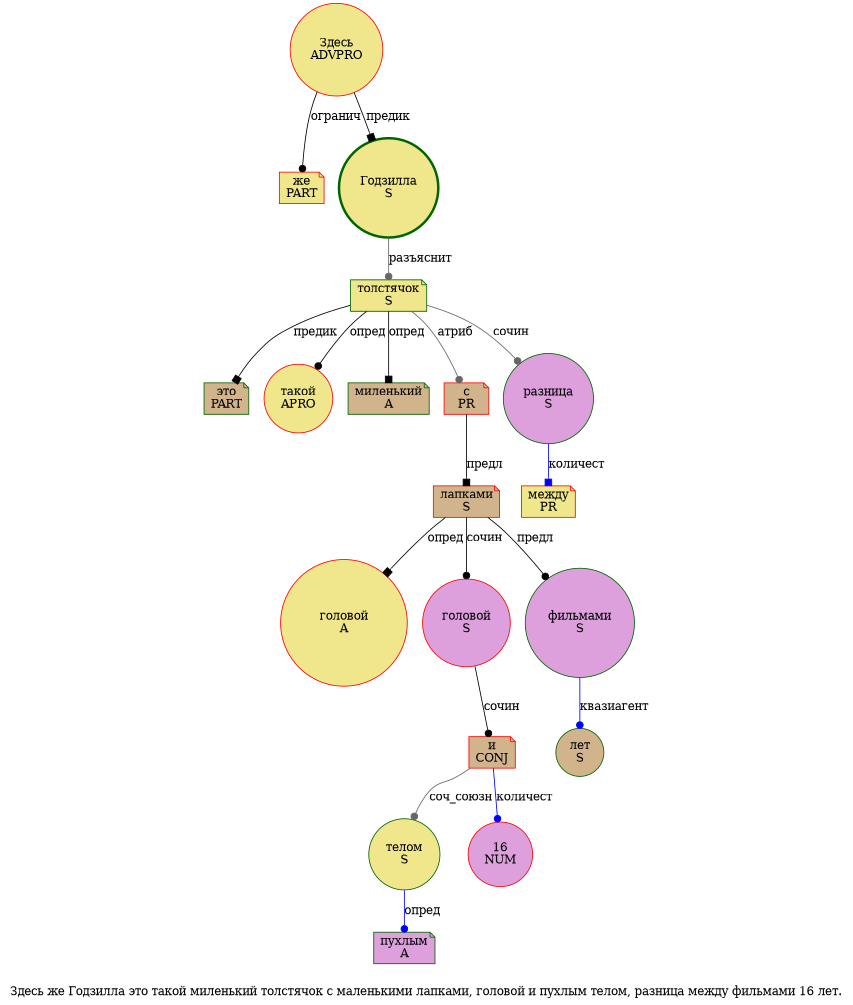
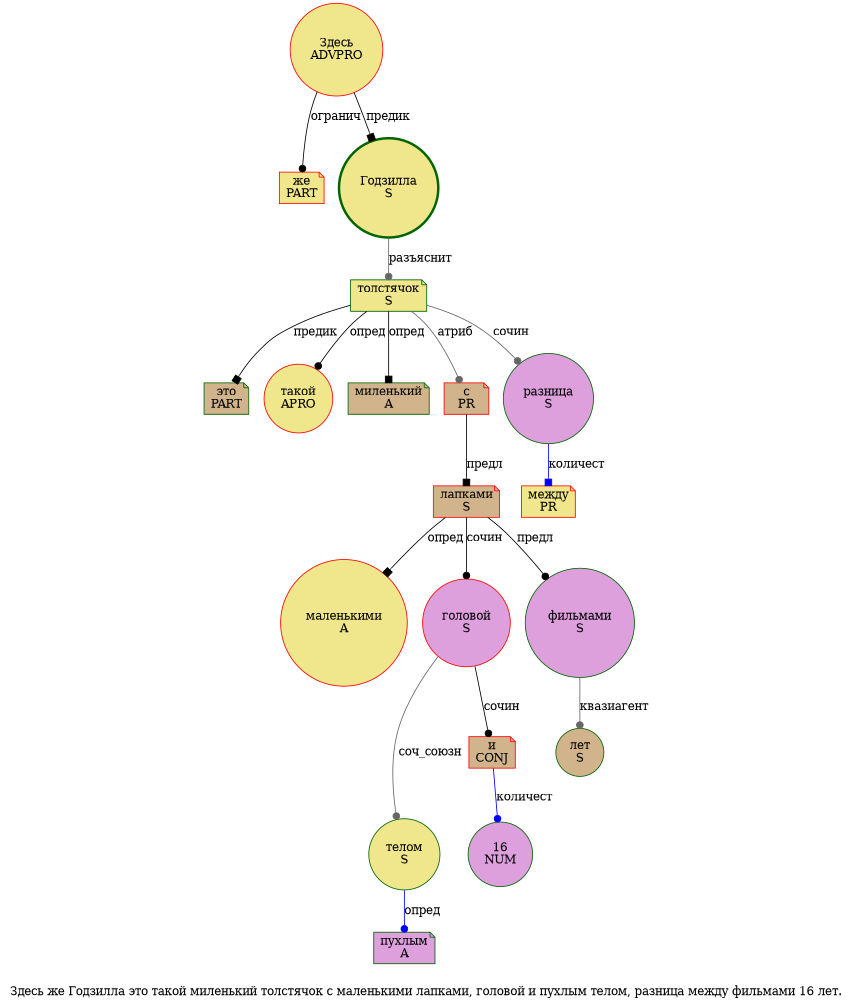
node "головой A": label "головой A" -> "маленькими A"
edge "фильмами S" -> "лет S": color blue -> gray40
edge "и CONJ" -> "телом S": now "головой S" -> "телом S"
node "16 NUM": color red -> darkgreen
